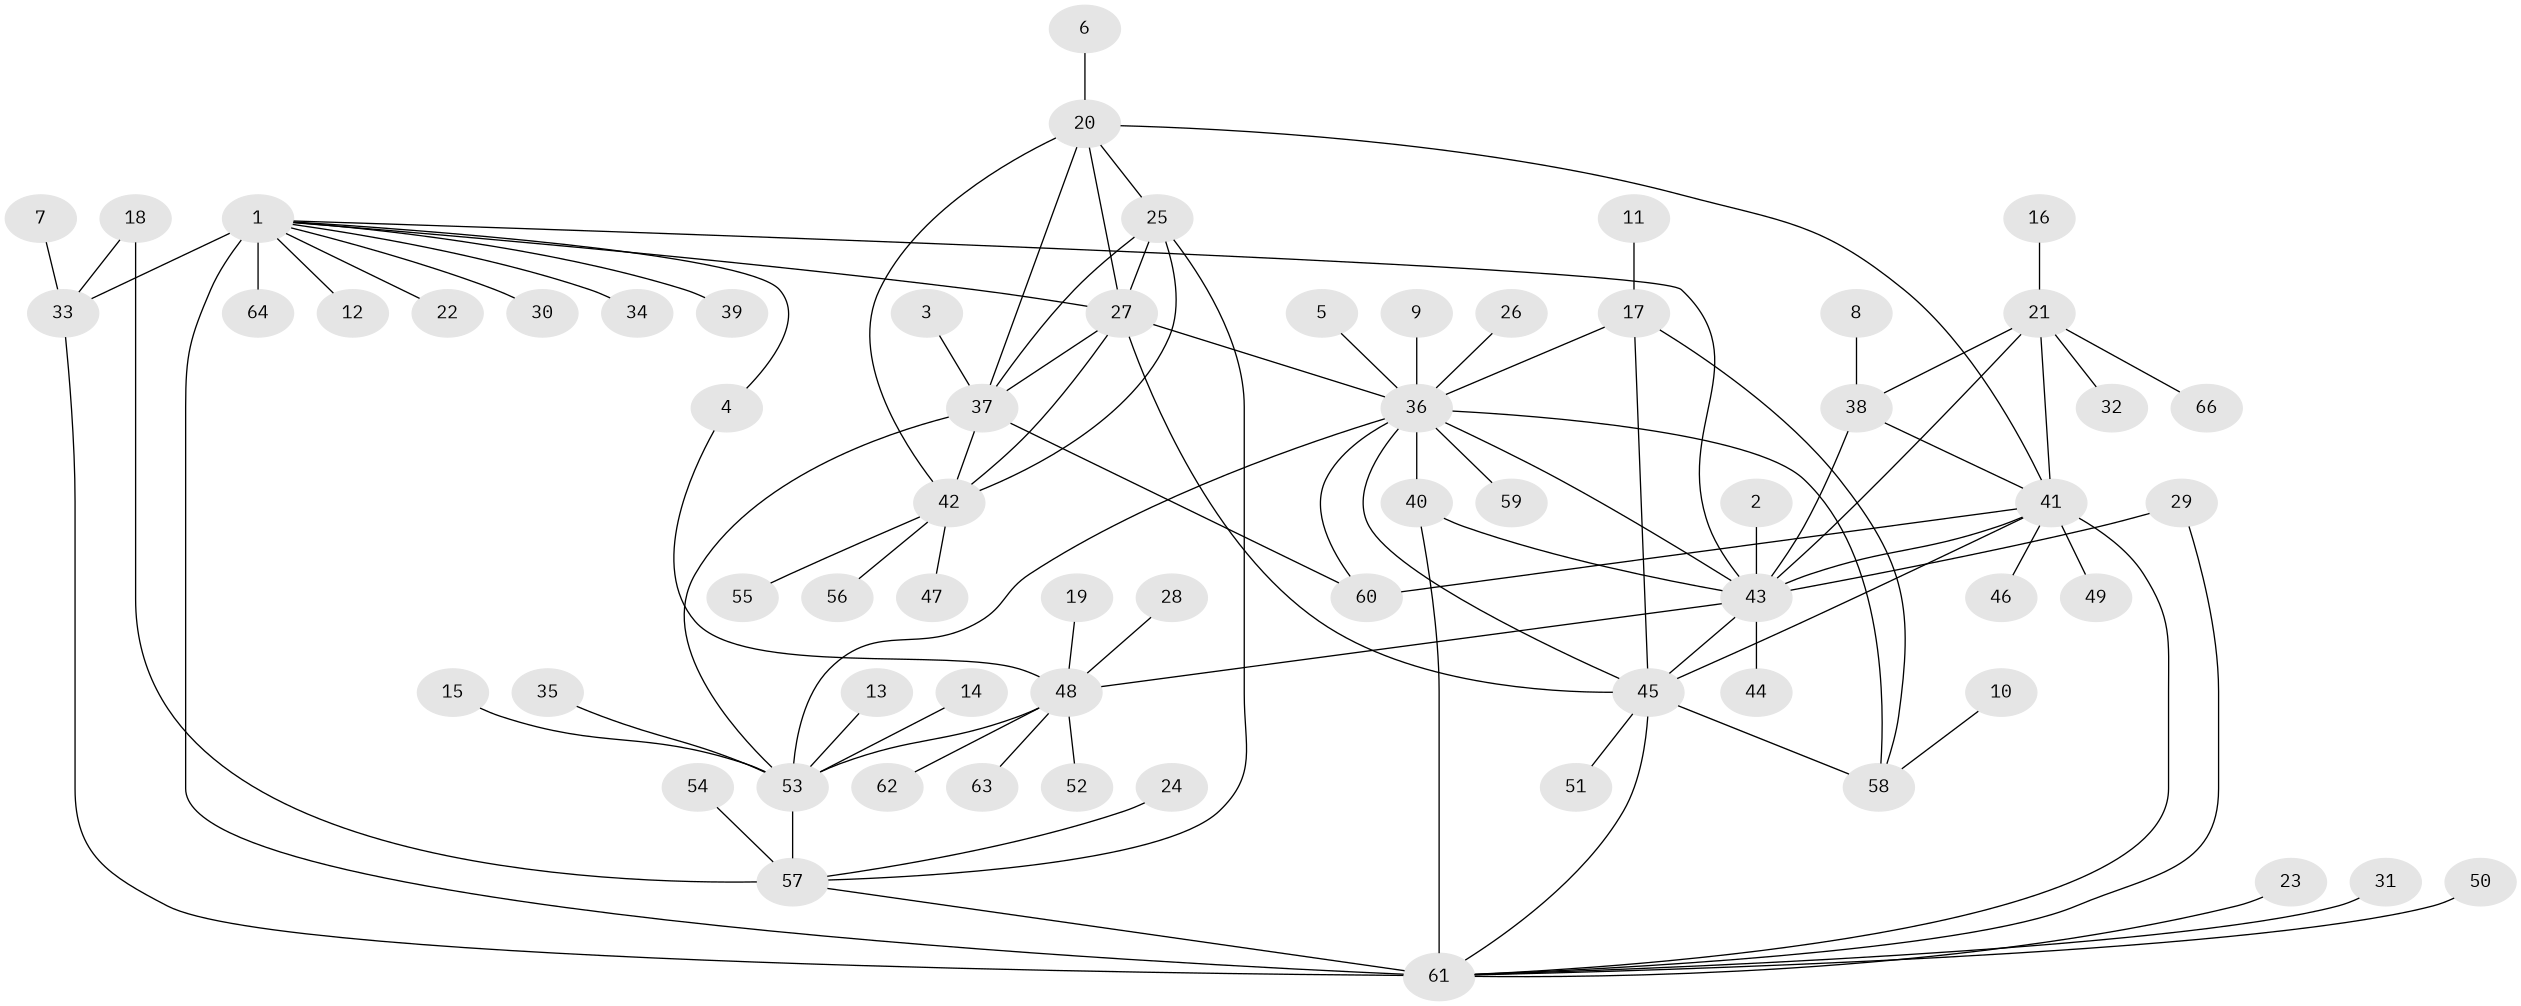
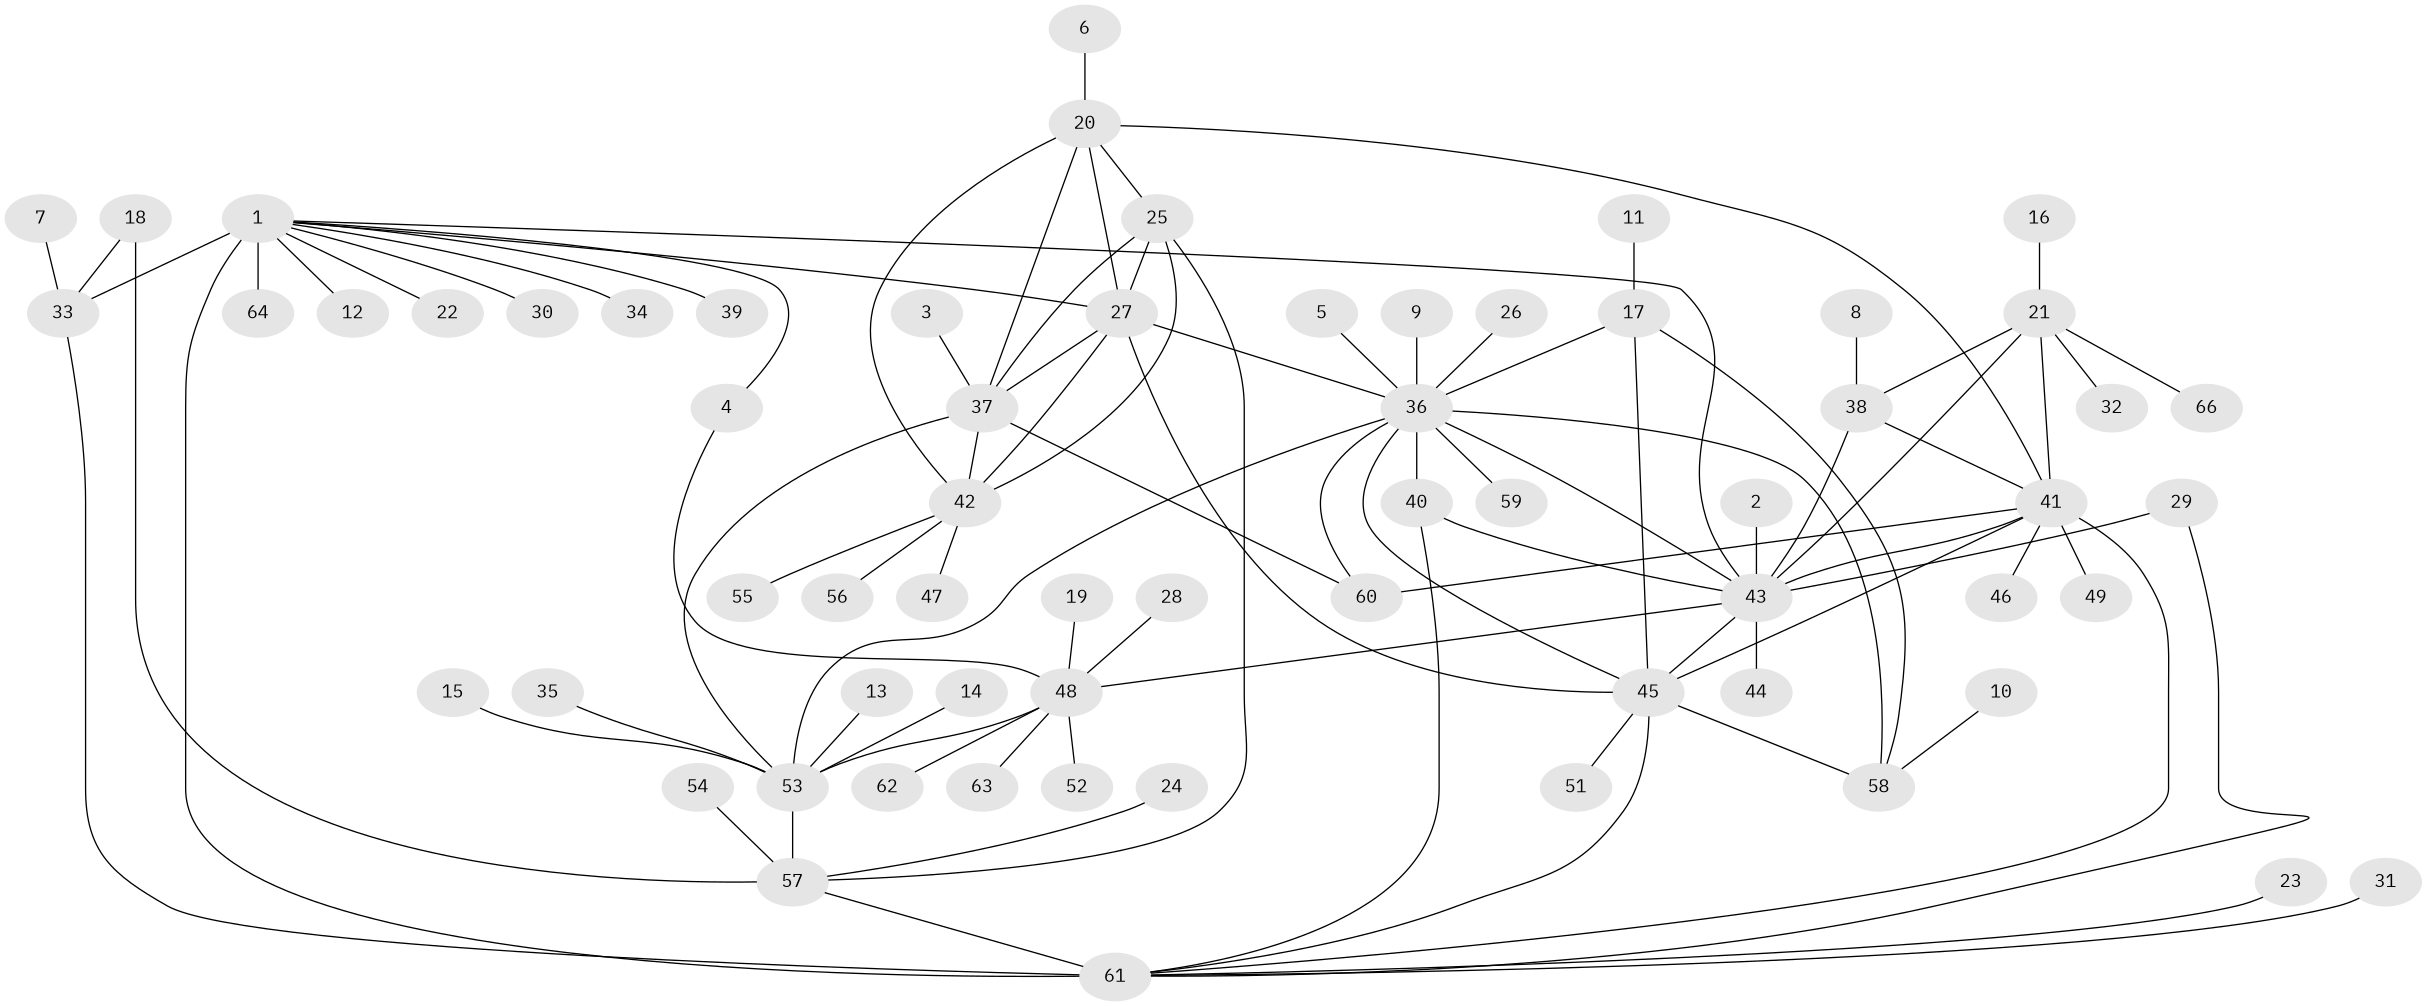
node "50": removed
